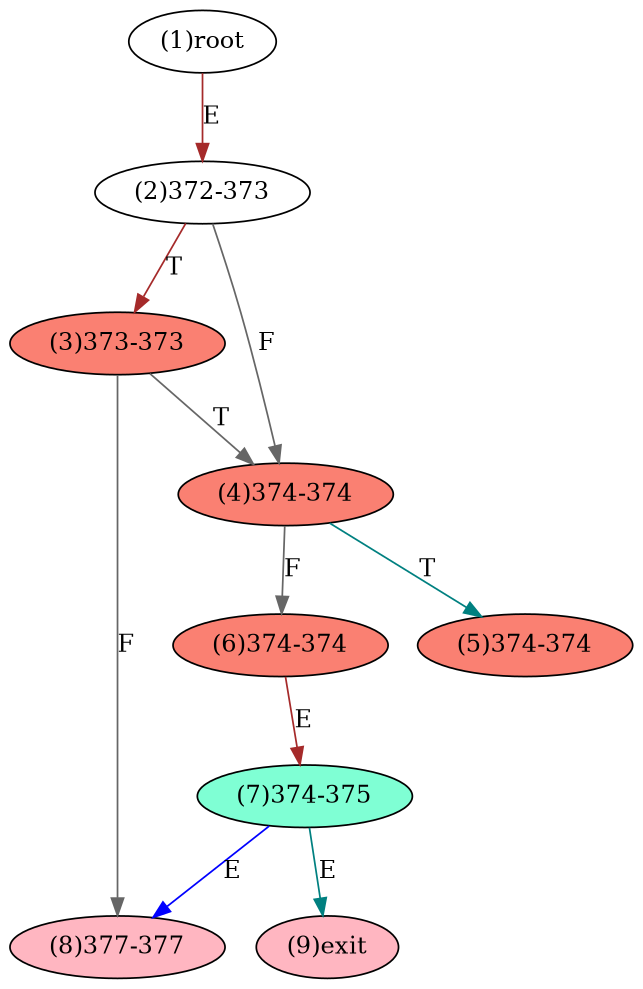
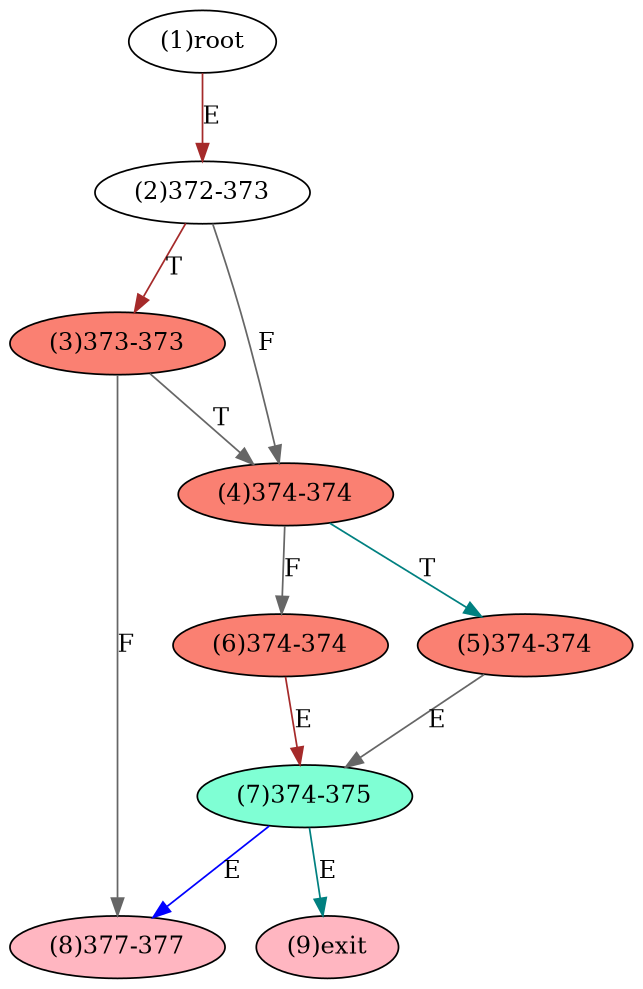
edge "(5)374-374" -> "(7)374-375": added, label "E"
